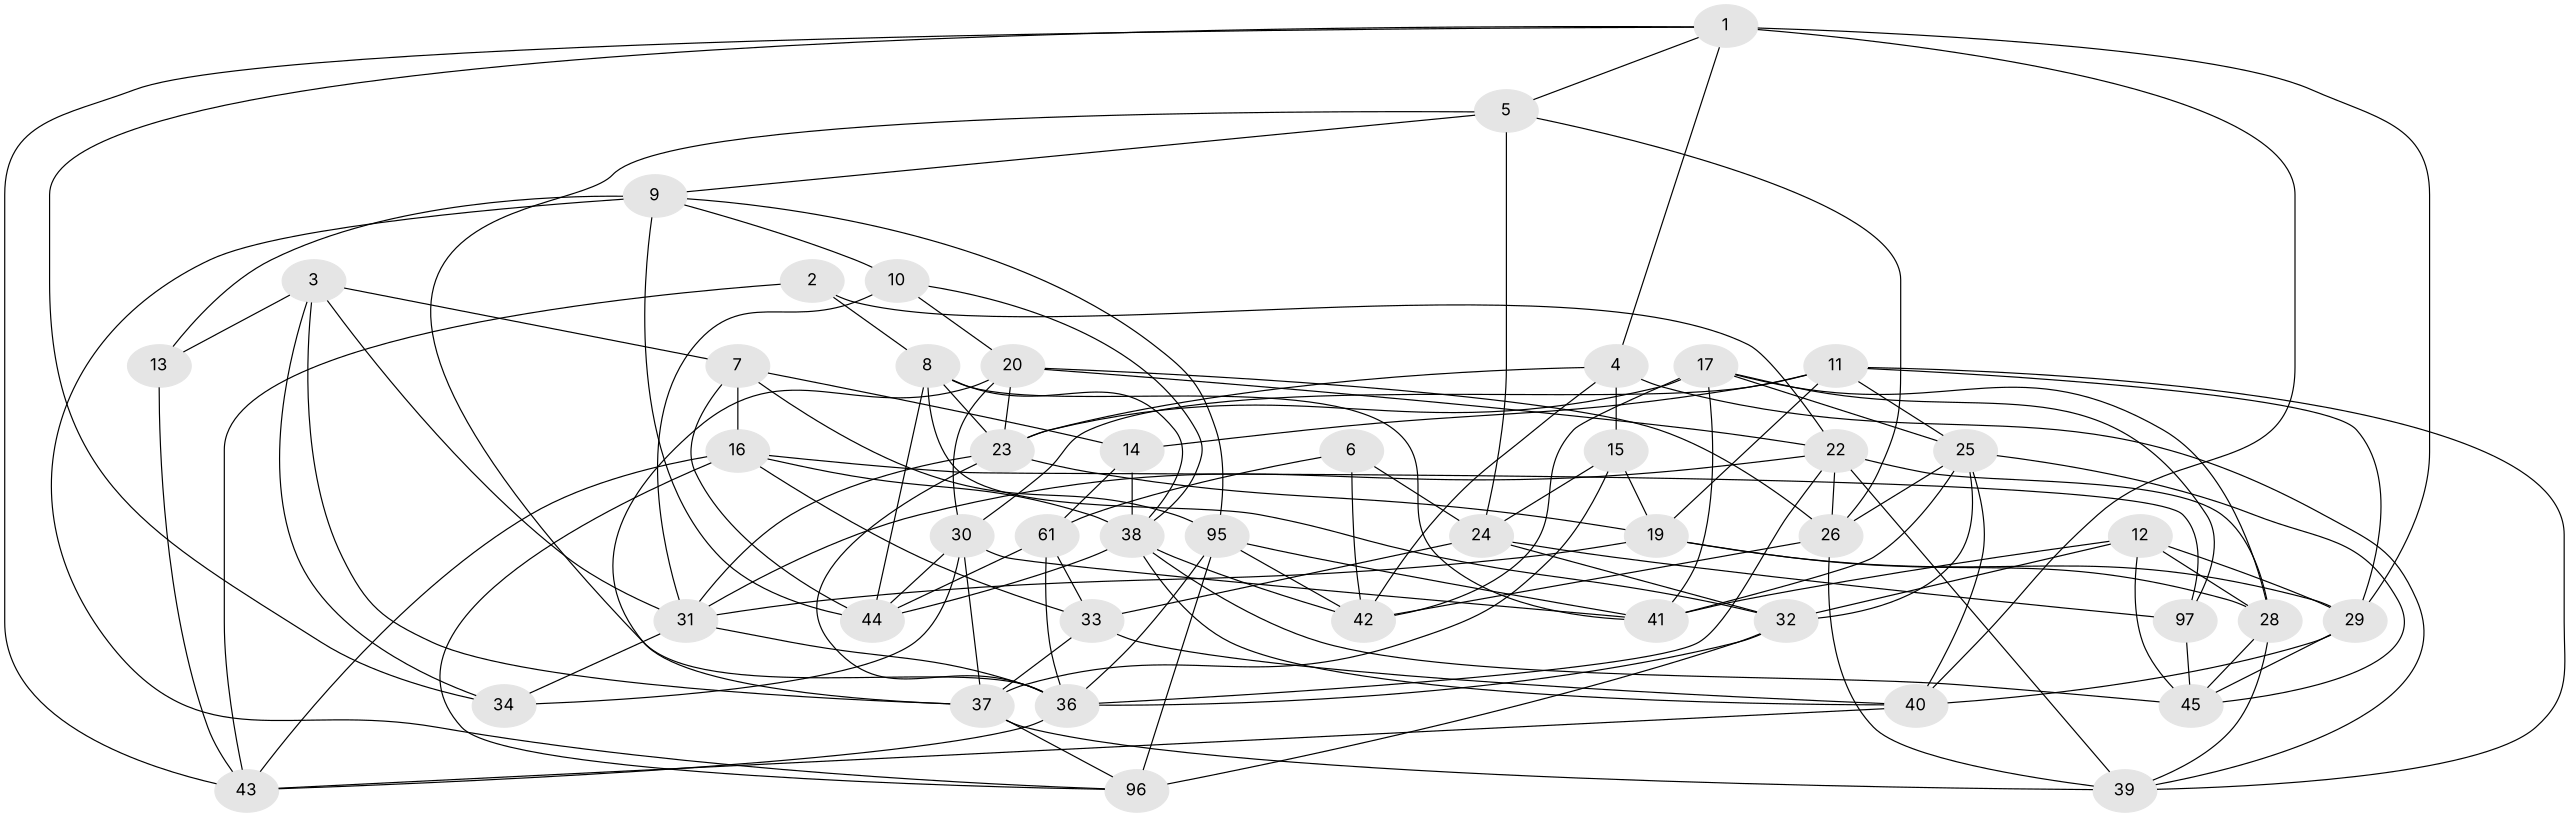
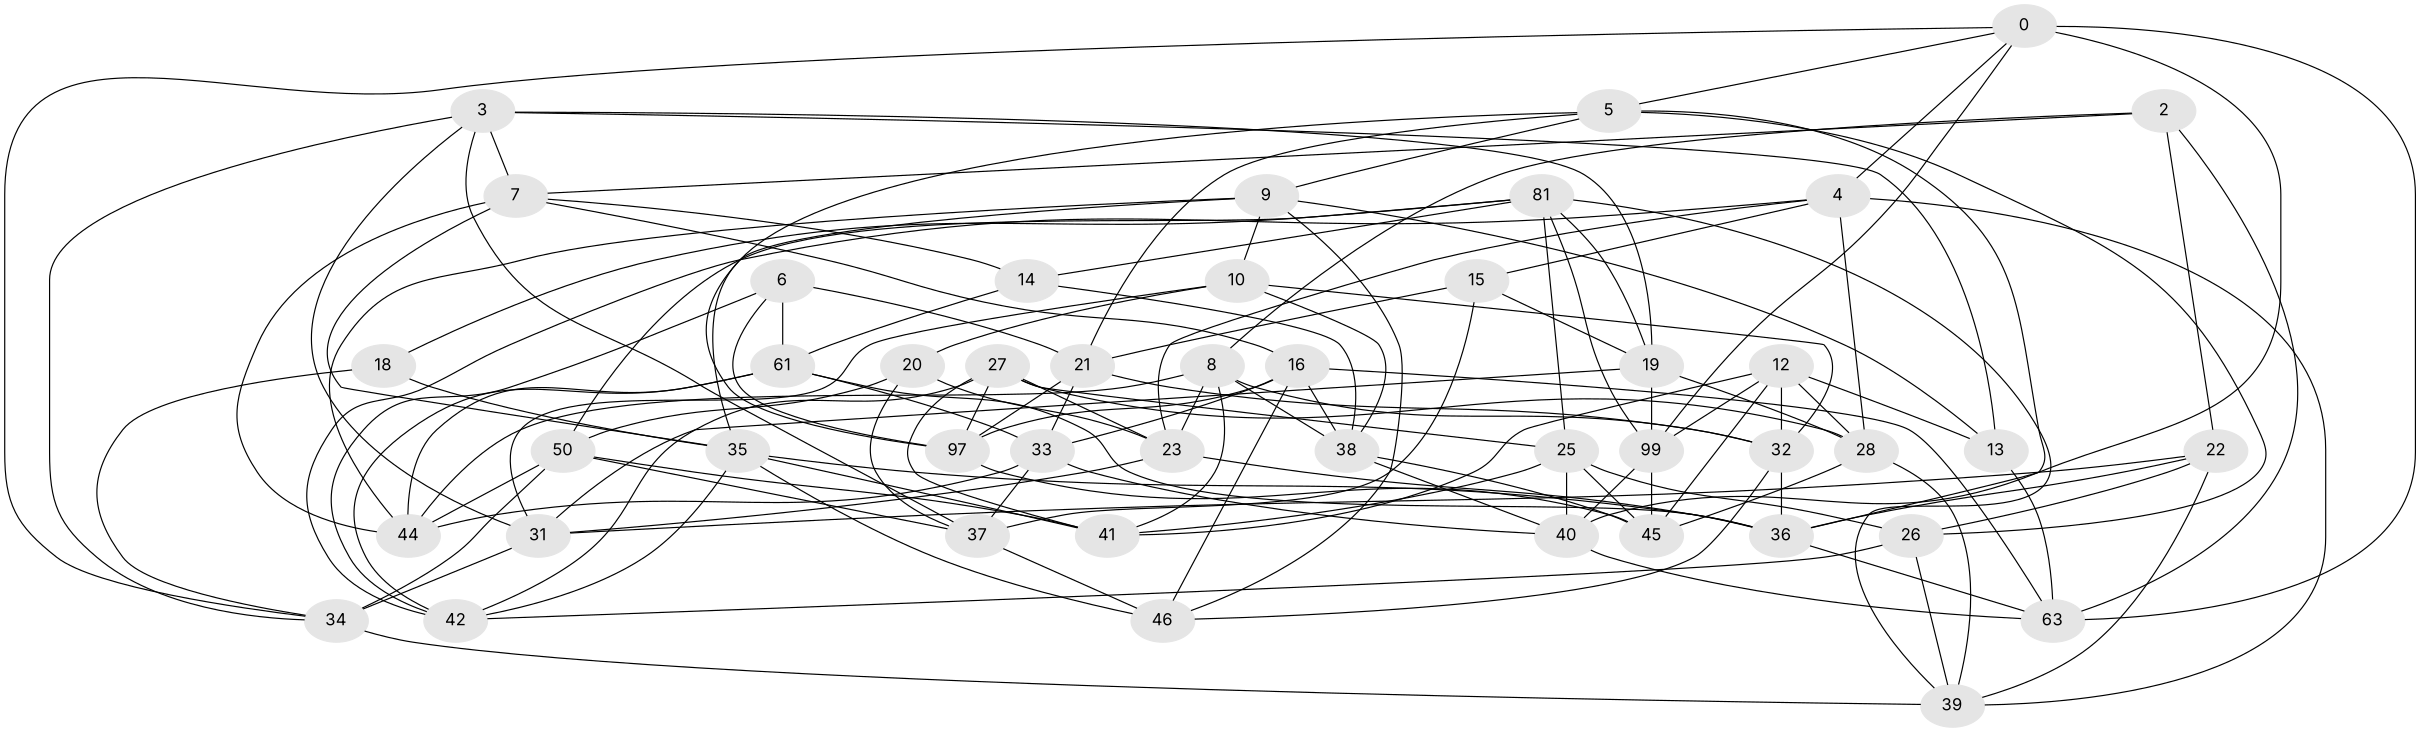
node "1": label "1" -> "0"
edge "2" -- "7": added
edge "5" -- "97": added
node "18": added
node "17": label "17" -> "27"
node "11": label "11" -> "81"
edge "20" -- "26": removed
edge "6" -- "97": added
edge "20" -- "22": removed
edge "12" -- "13": added
edge "22" -- "28": now "4" -- "28"
edge "23" -- "19": now "3" -- "19"
node "30": label "30" -> "50"
node "95": label "95" -> "35"
node "24": label "24" -> "21"
edge "25" -- "32": now "10" -- "32"
edge "38" -- "44": now "33" -- "44"
edge "38" -- "42": now "61" -- "42"
node "29": label "29" -> "99"
edge "31" -- "36": removed
edge "37" -- "39": now "34" -- "39"
node "43": label "43" -> "63"
node "96": label "96" -> "46"
